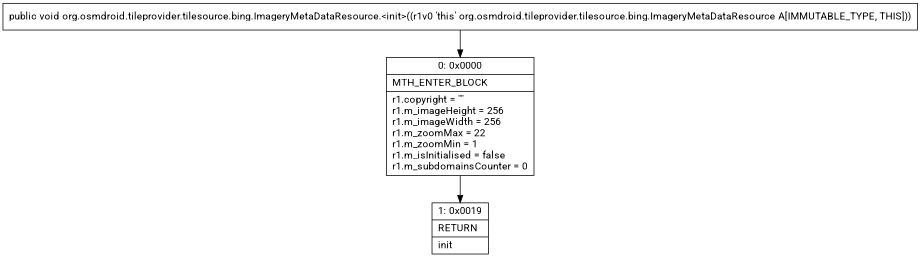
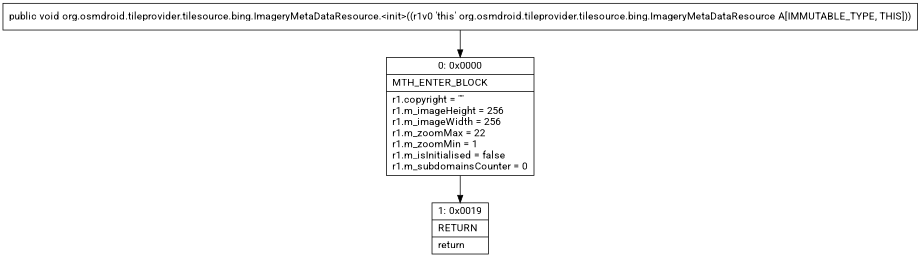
node "1: 0x0019": text "init" -> "return"
